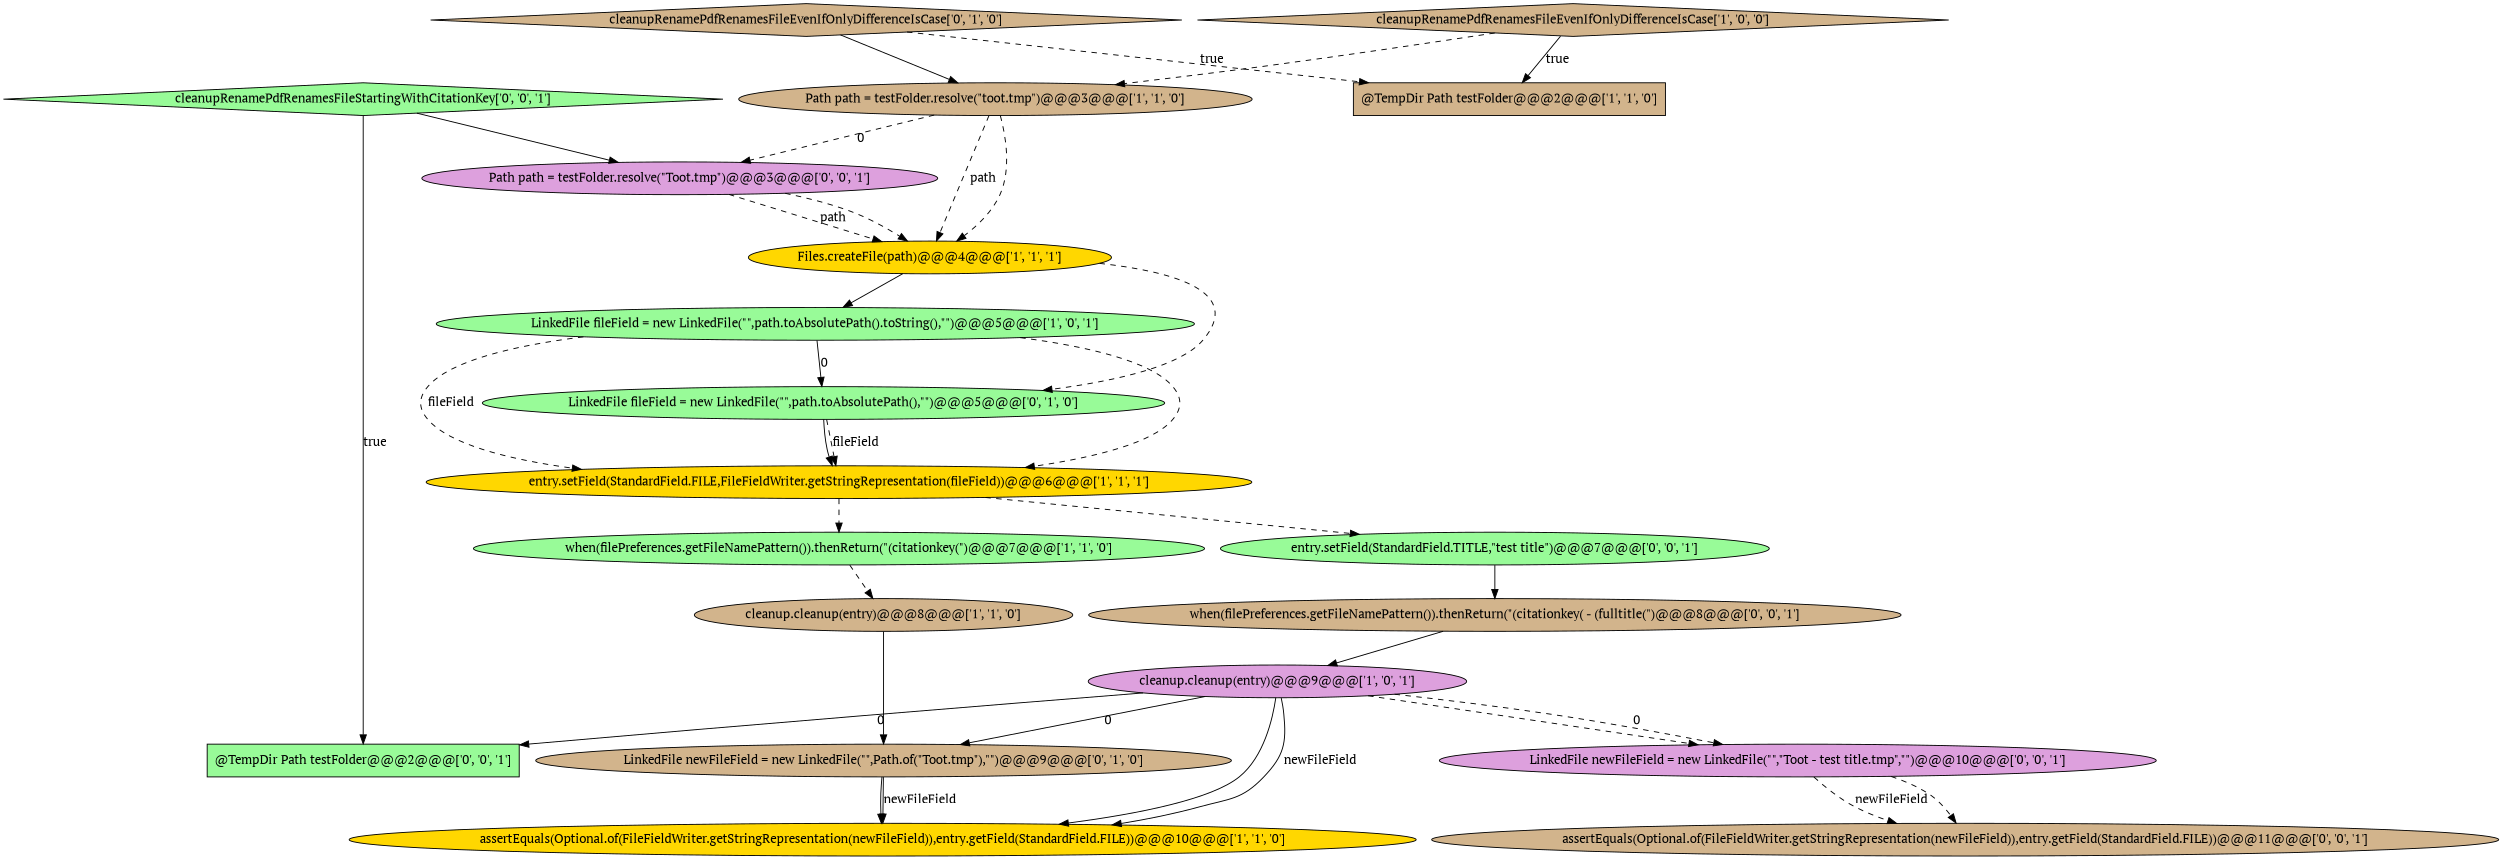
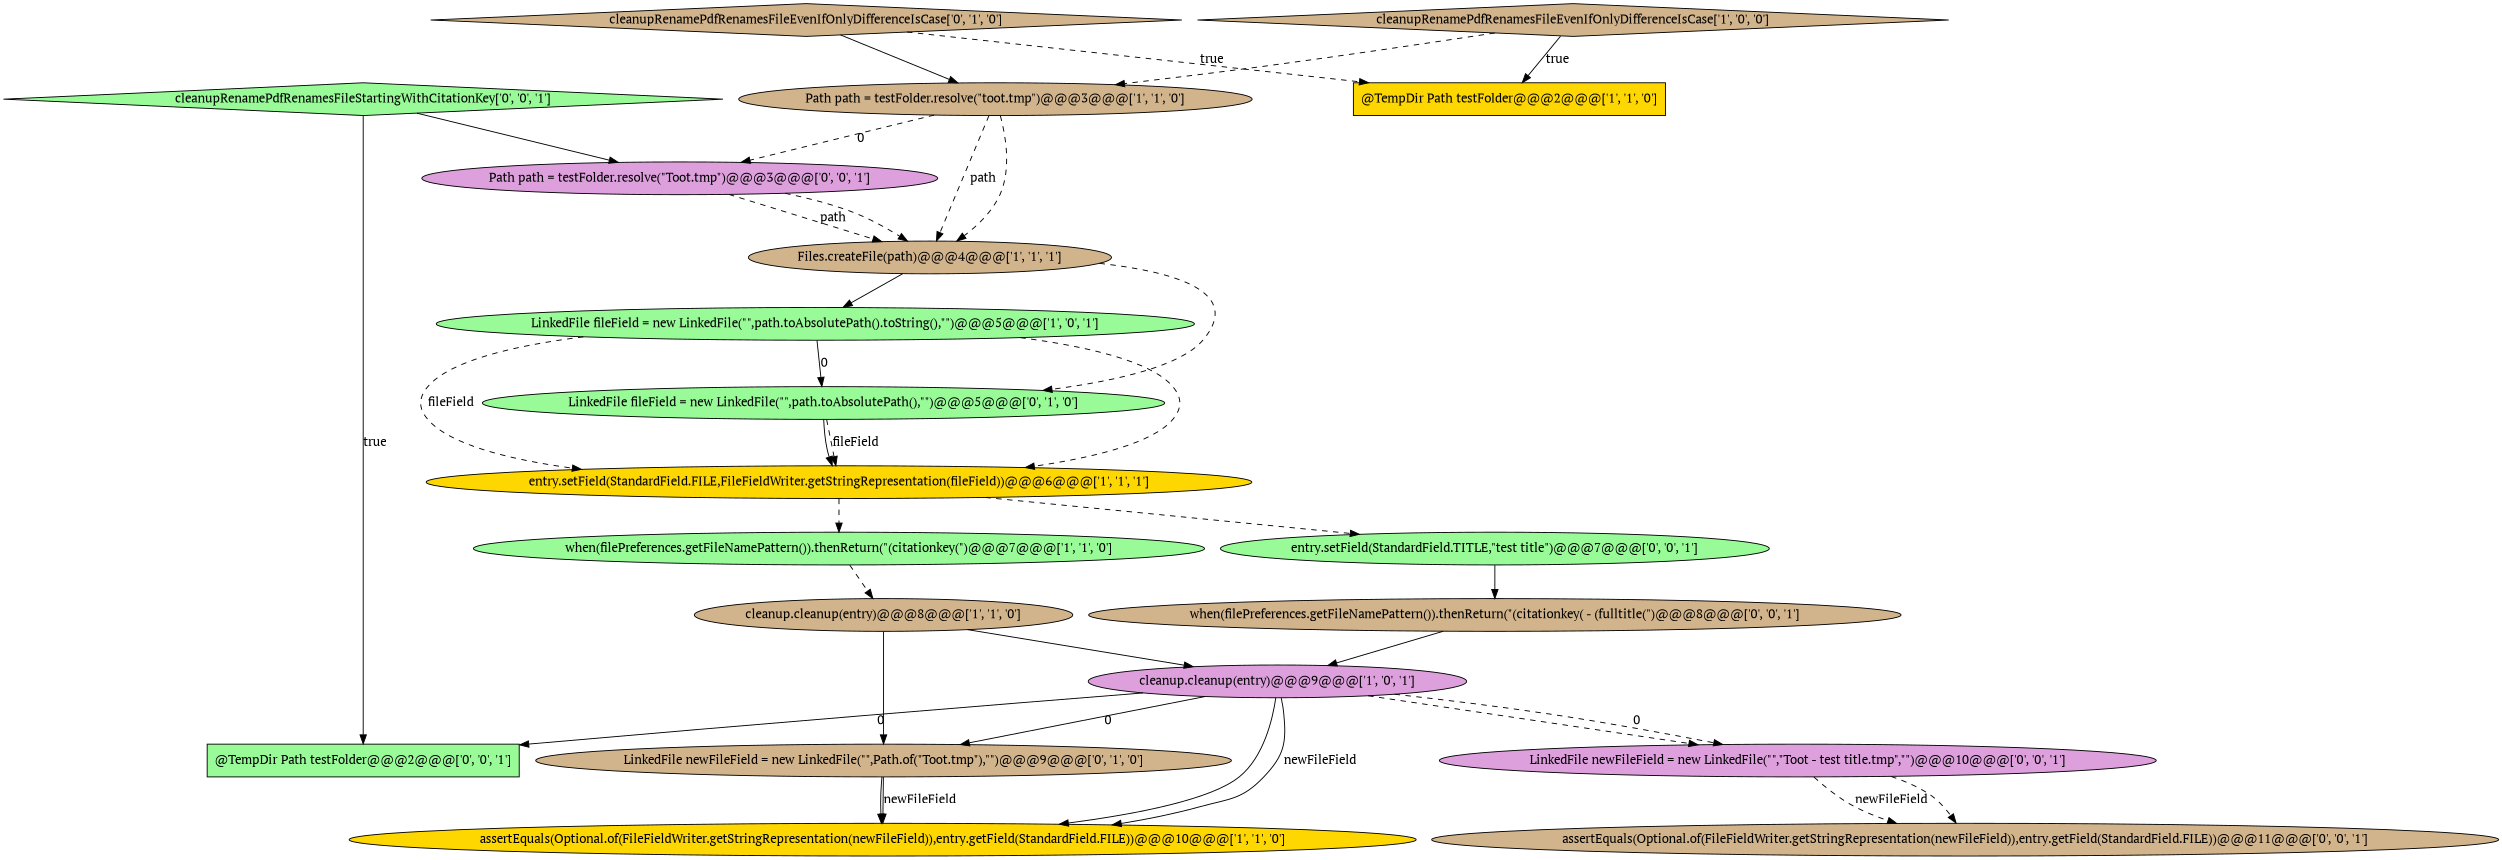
node "@TempDir Path testFolder@@@2@@@['1', '1', '0']": fillcolor tan -> gold
node "Files.createFile(path)@@@4@@@['1', '1', '1']": fillcolor gold -> tan
edge "cleanup.cleanup(entry)@@@8@@@['1', '1', '0']" -> "cleanup.cleanup(entry)@@@9@@@['1', '0', '1']": added
